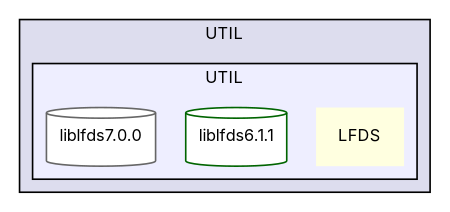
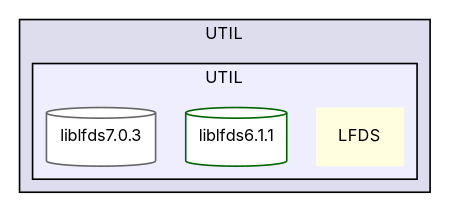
node "liblfds7.0.0": label "liblfds7.0.0" -> "liblfds7.0.3"
